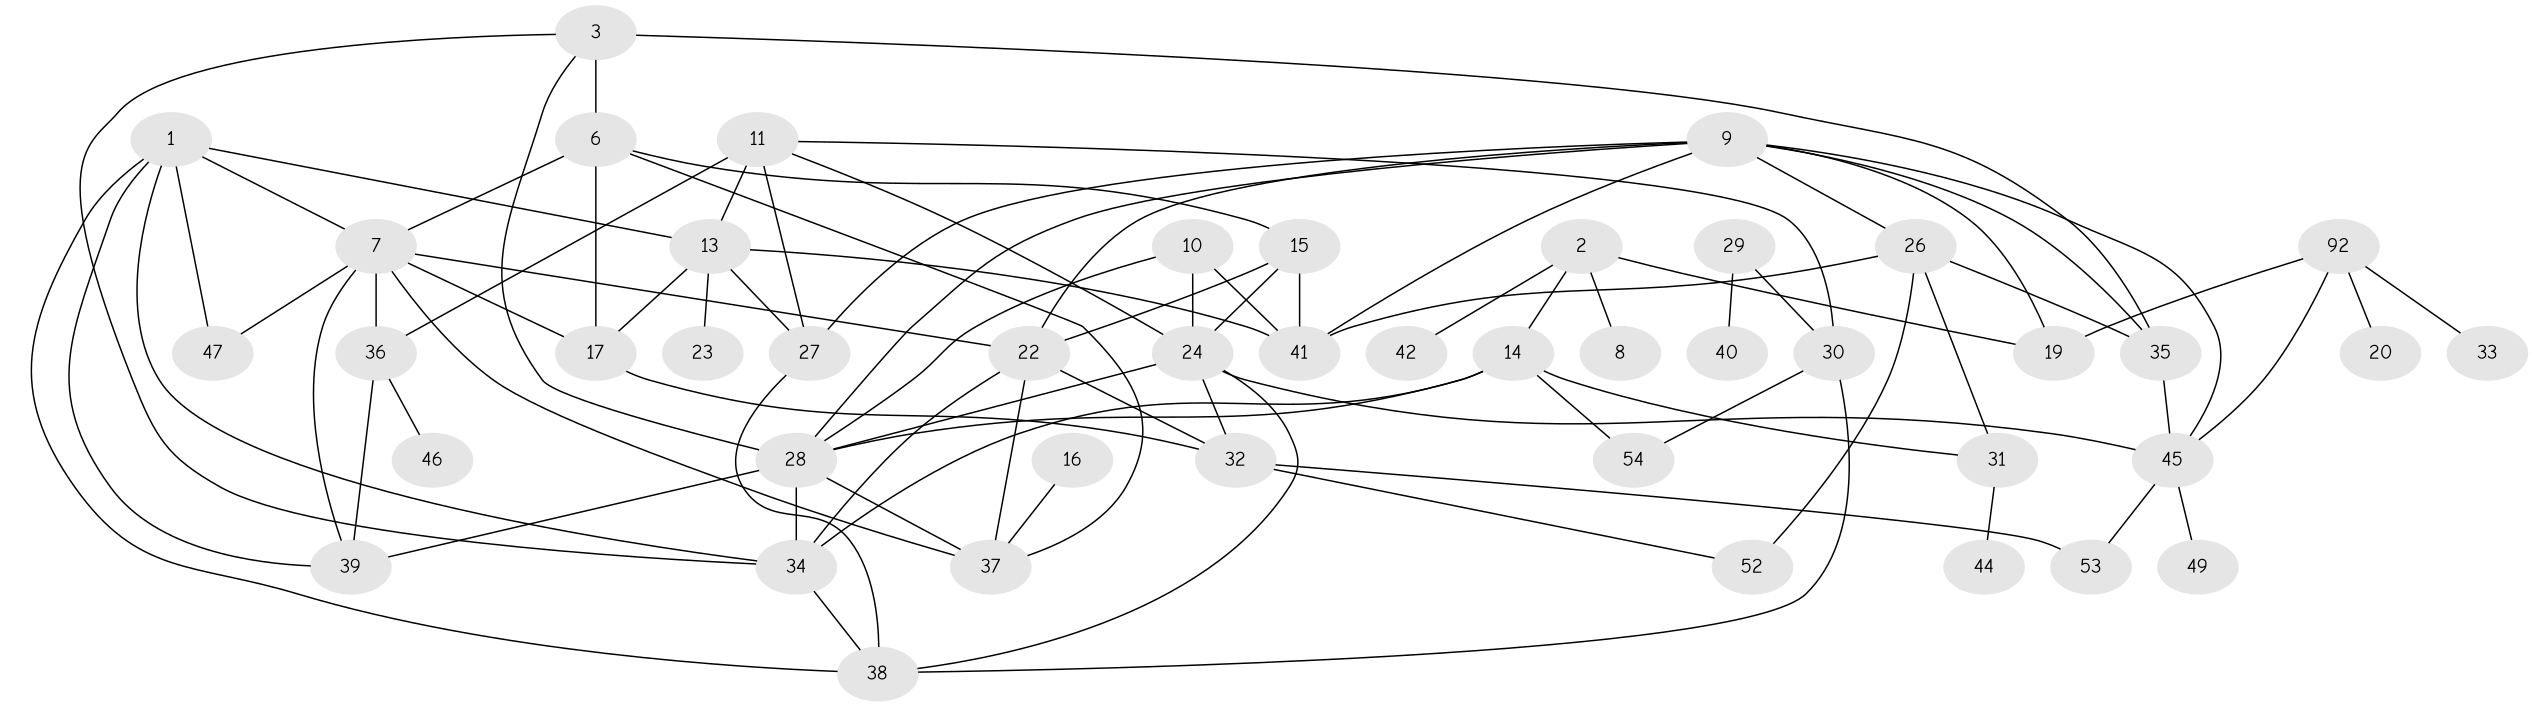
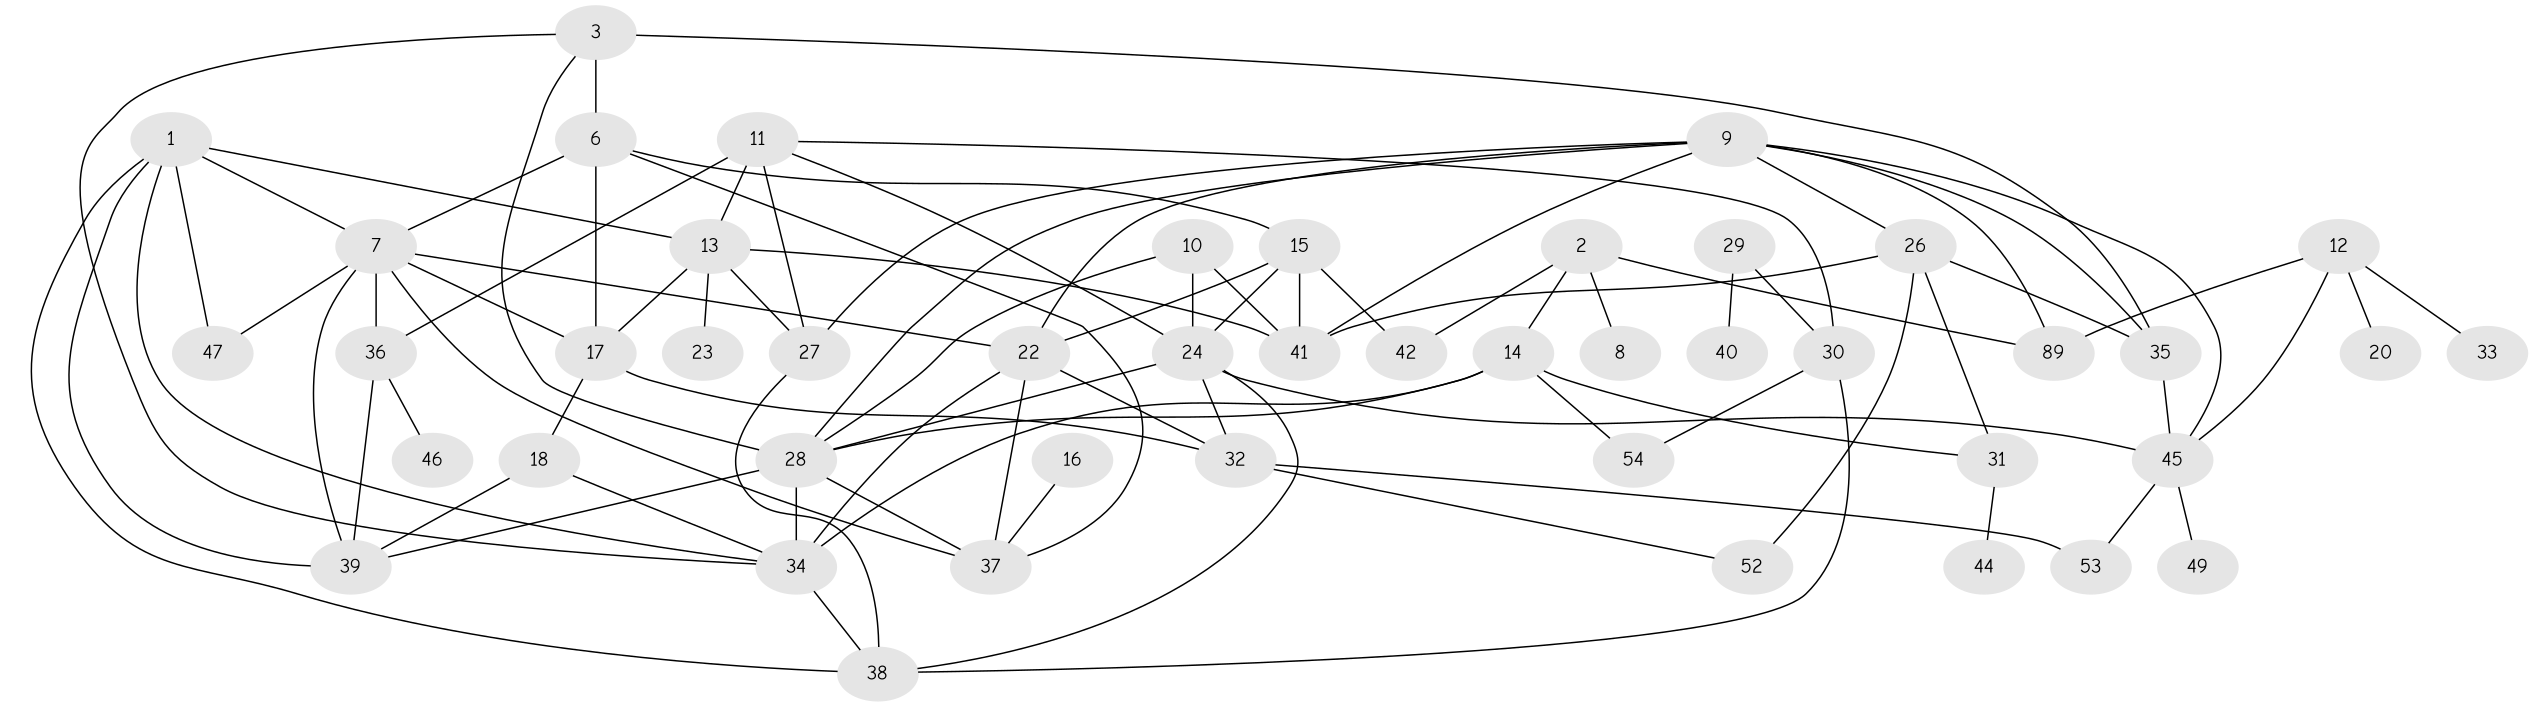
node "92": label "92" -> "12"
edge "15" -- "42": added
node "19": label "19" -> "89"
node "18": added
